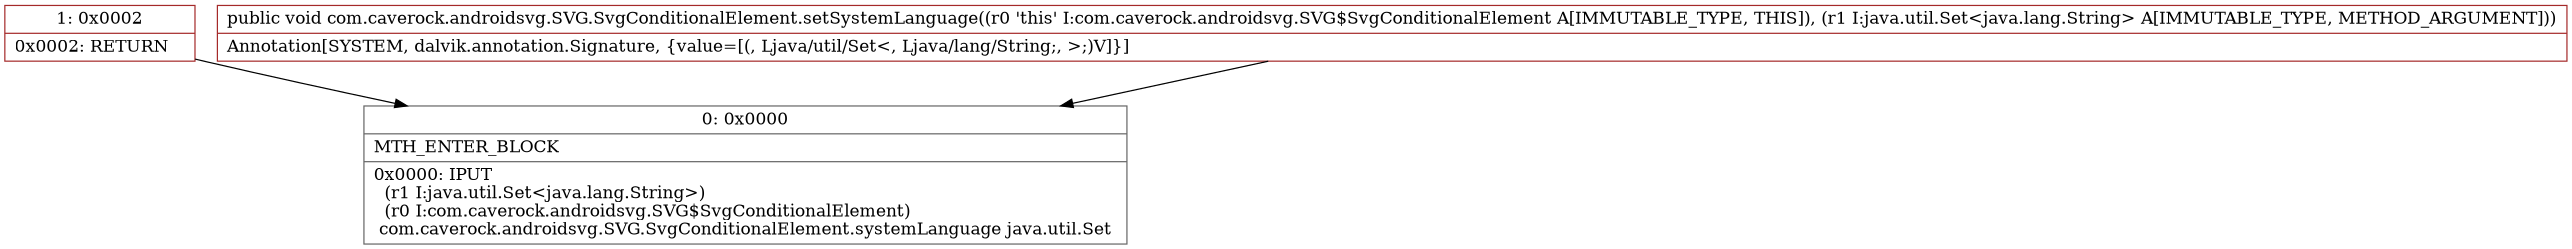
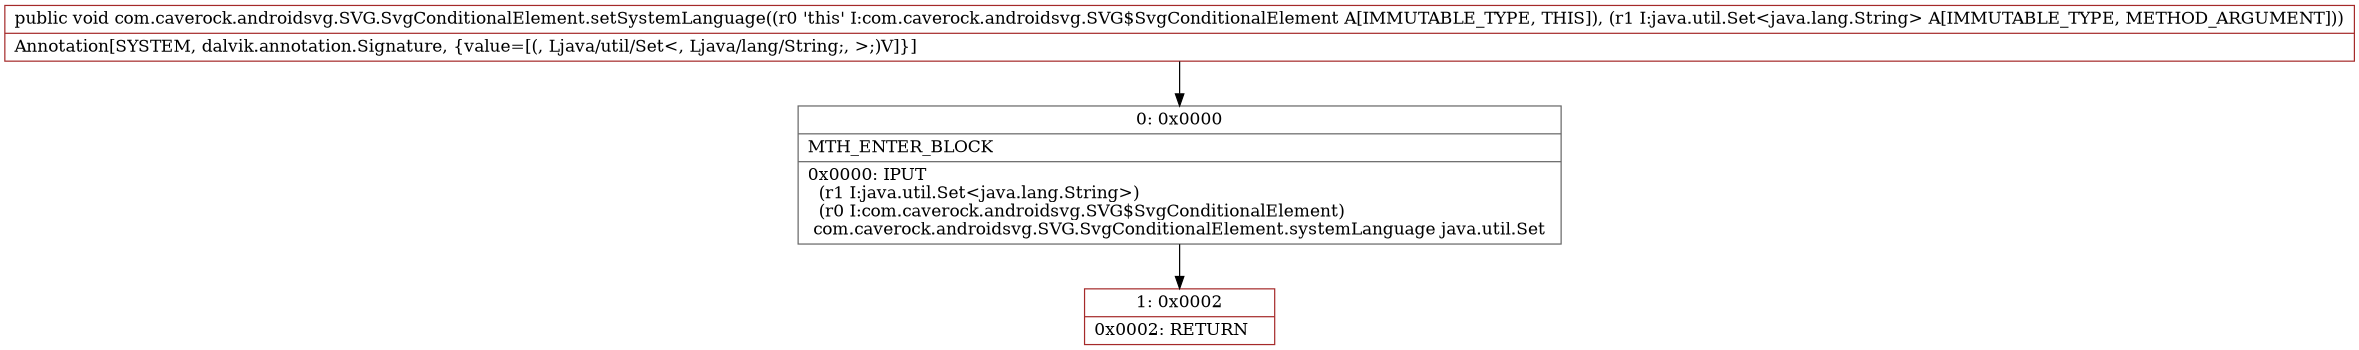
edge "1: 0x0002" -> "0: 0x0000": reversed
